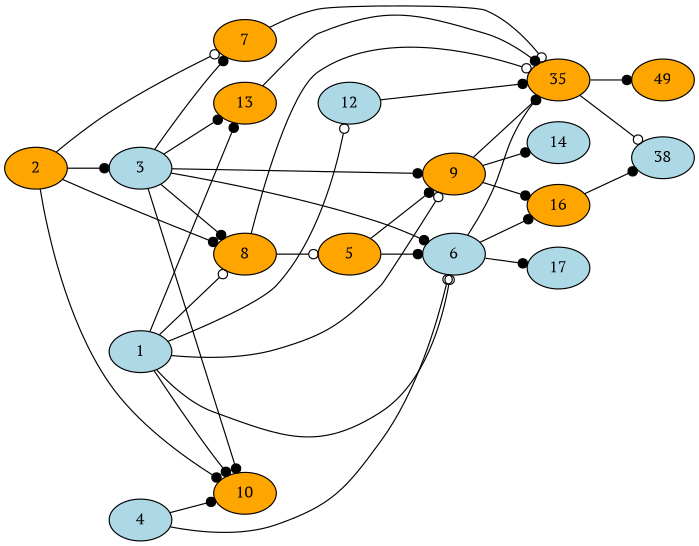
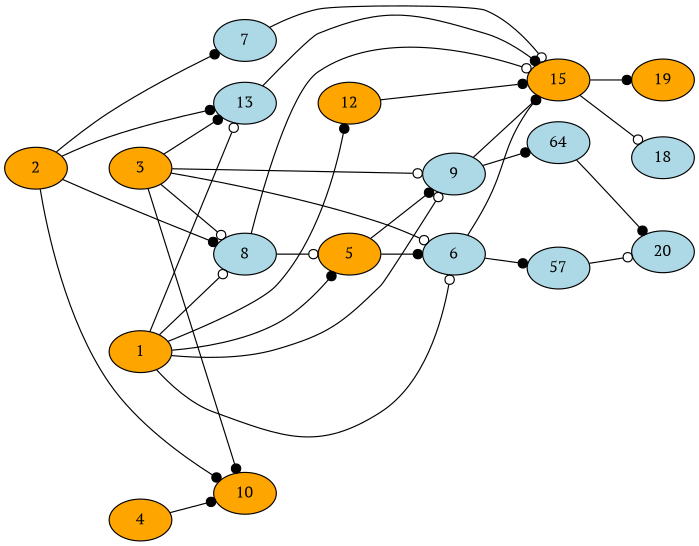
node "7": fillcolor orange -> lightblue
node "35": label "35" -> "15"
node "49": label "49" -> "19"
edge "2" -> "7": arrowhead odot -> dot
node "13": fillcolor orange -> lightblue
node "12": fillcolor lightblue -> orange
edge "3" -> "7": removed
node "14": label "14" -> "64"
node "38": label "38" -> "18"
edge "2" -> "3": now "2" -> "13"
node "3": fillcolor lightblue -> orange
edge "3" -> "9": arrowhead dot -> odot
node "9": fillcolor orange -> lightblue
edge "3" -> "6": arrowhead dot -> odot
node "16": removed
edge "3" -> "8": arrowhead dot -> odot
edge "1" -> "13": arrowhead dot -> odot
node "20": added
node "8": fillcolor orange -> lightblue
edge "1" -> "12": arrowhead odot -> dot
node "17": label "17" -> "57"
node "1": fillcolor lightblue -> orange
edge "1" -> "10": now "1" -> "5"
edge "4" -> "6": removed
node "4": fillcolor lightblue -> orange
